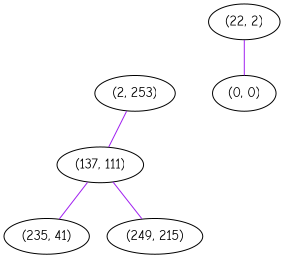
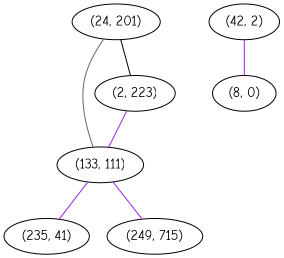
node "(24, 201)": added
node "(22, 2)": label "(22, 2)" -> "(42, 2)"
node "(2, 253)": label "(2, 253)" -> "(2, 223)"
node "(0, 0)": label "(0, 0)" -> "(8, 0)"
node "(137, 111)": label "(137, 111)" -> "(133, 111)"
node "(249, 215)": label "(249, 215)" -> "(249, 715)"
